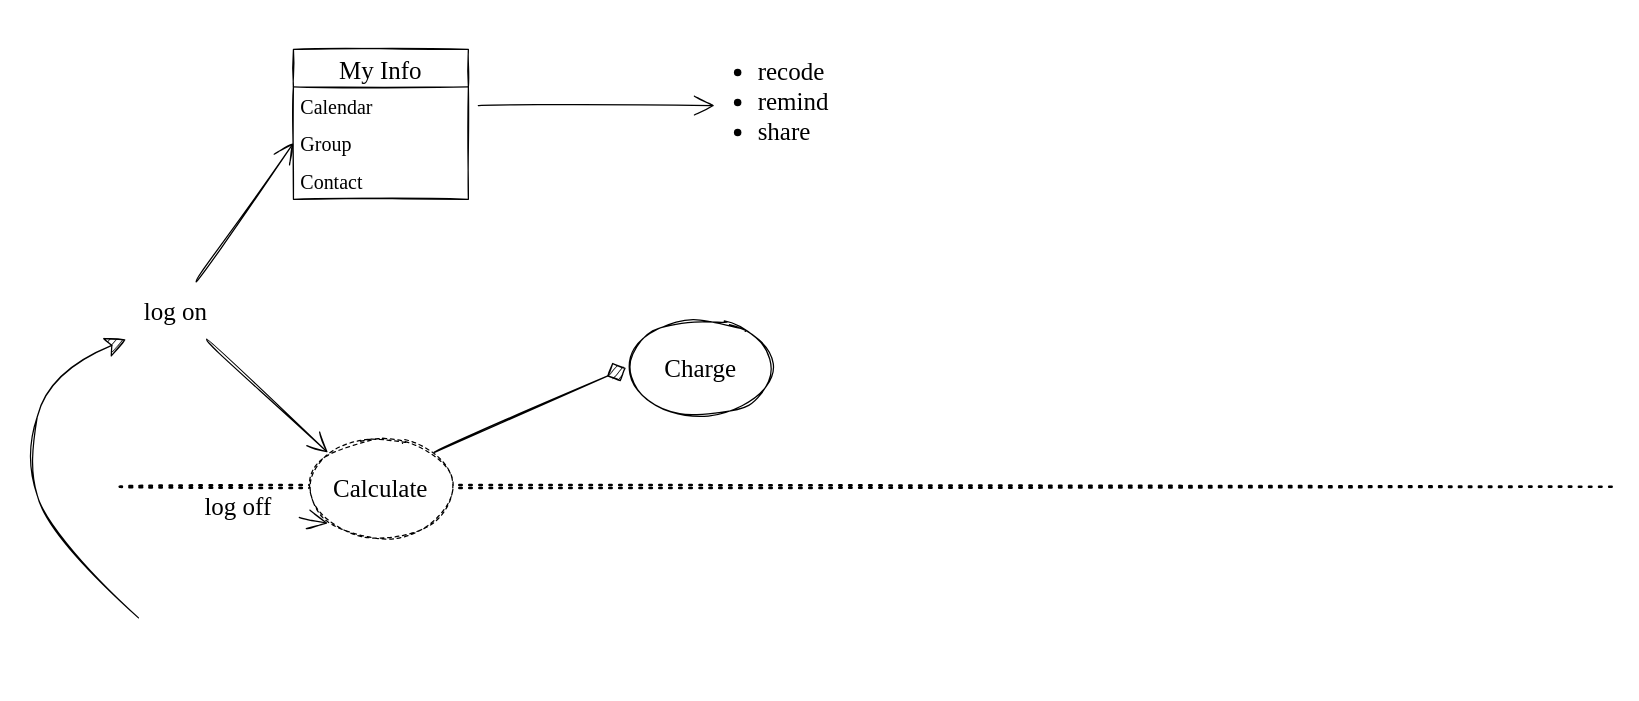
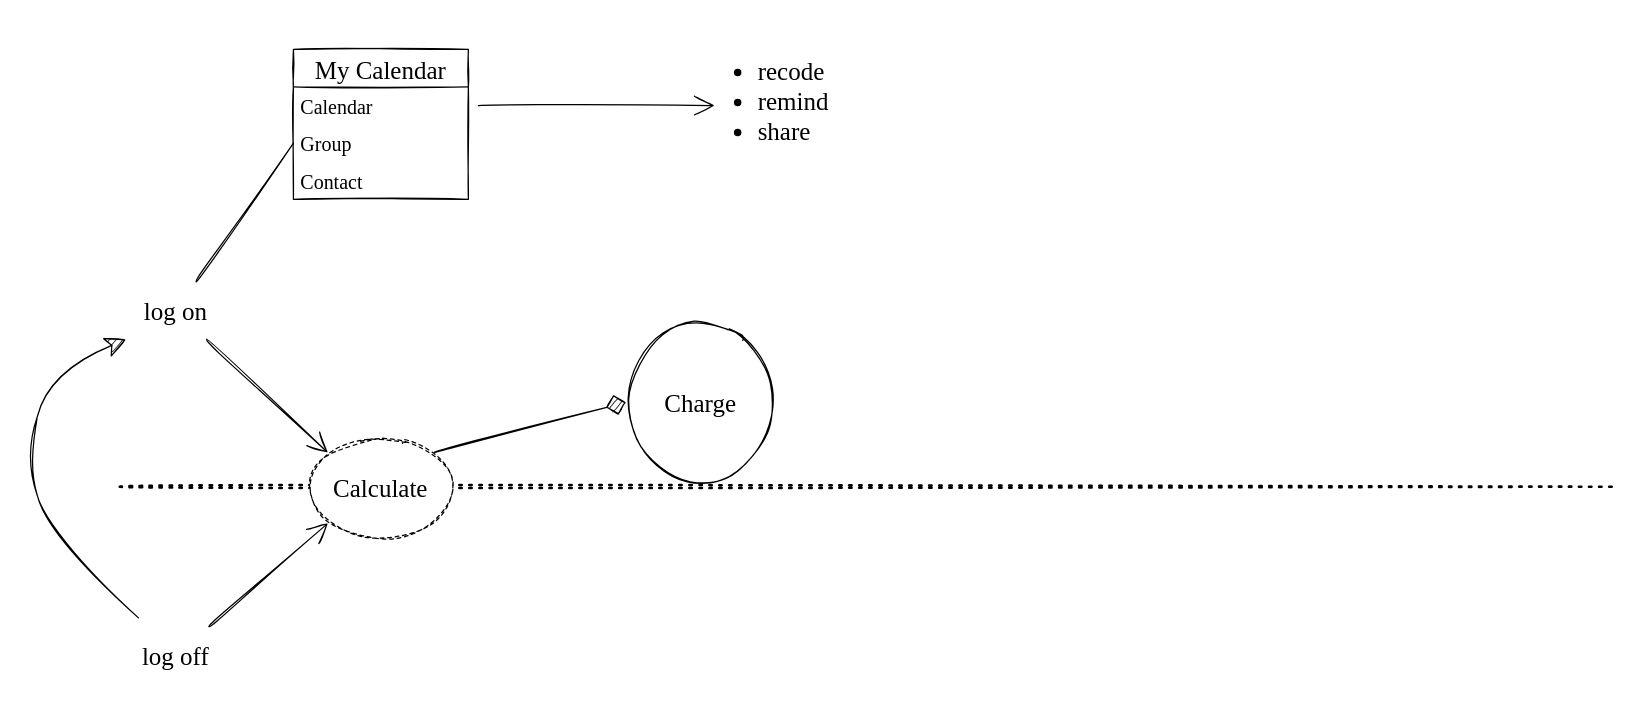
node "My Info": label "My Info" -> "My Calendar"
edge "log on" -> "Group": arrowhead open -> none
node "Charge": size 150x100 -> 150x169
node "log off": moved (238, 506) -> (176, 656)
